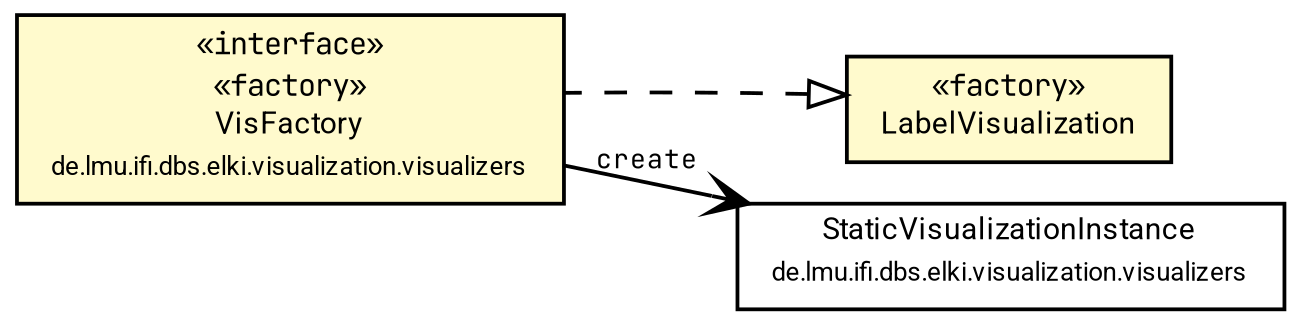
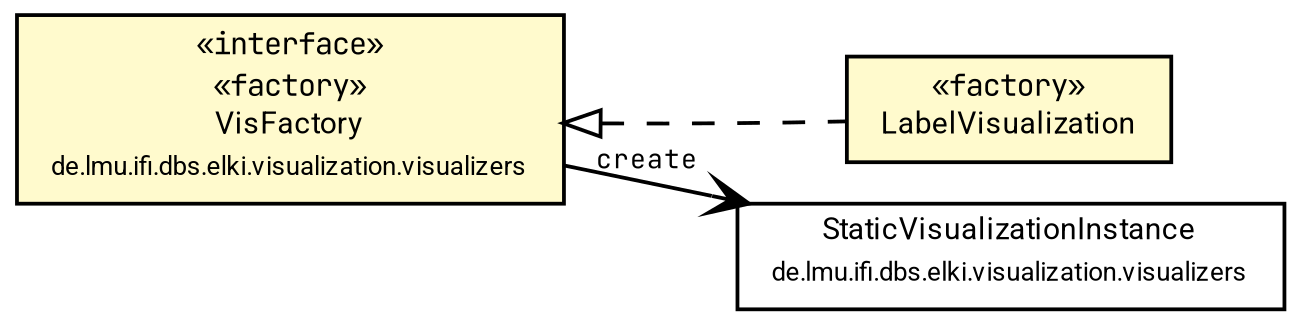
edge "VisFactory" -> "LabelVisualization": reversed
